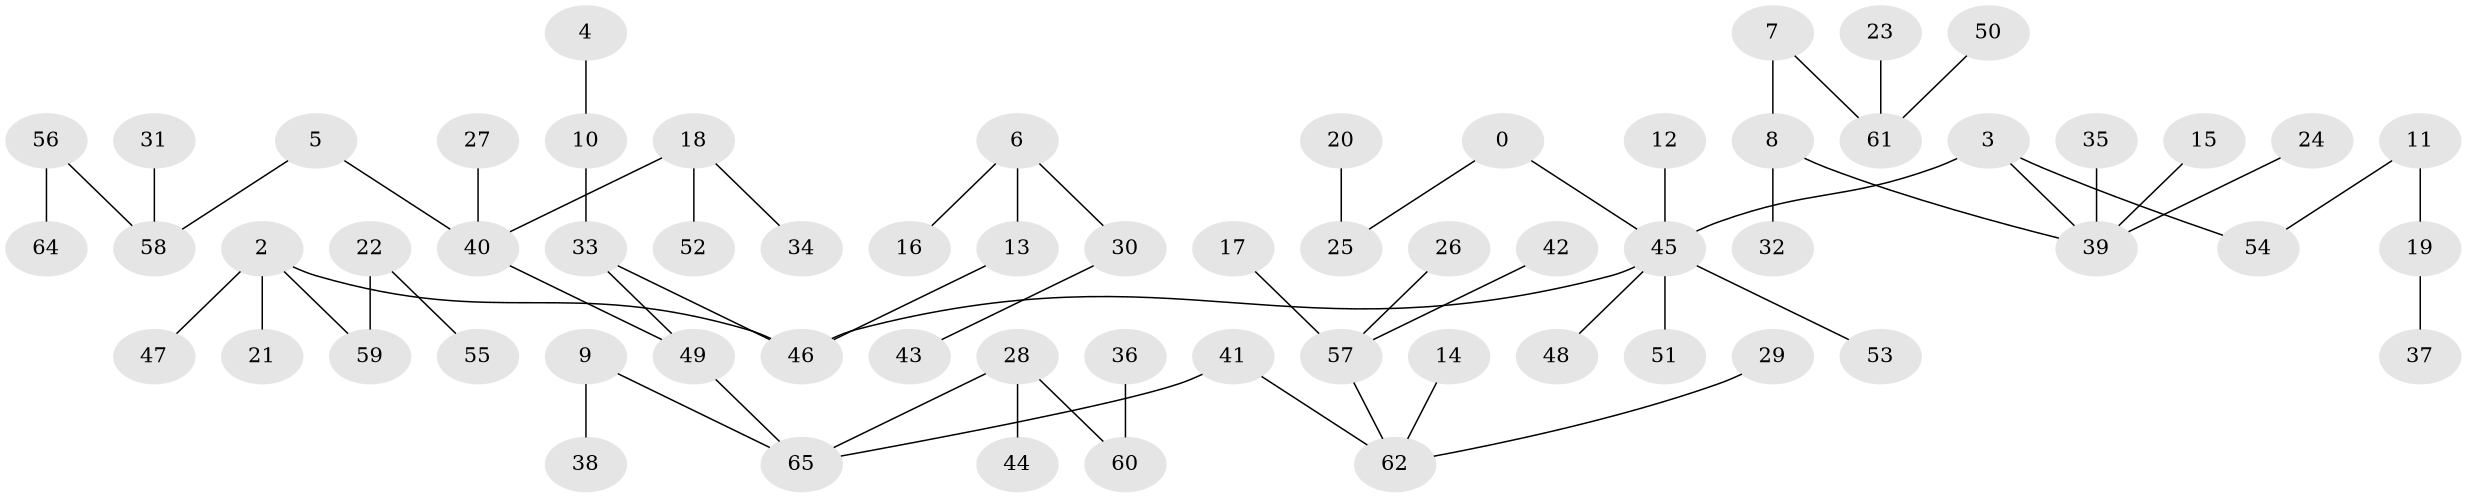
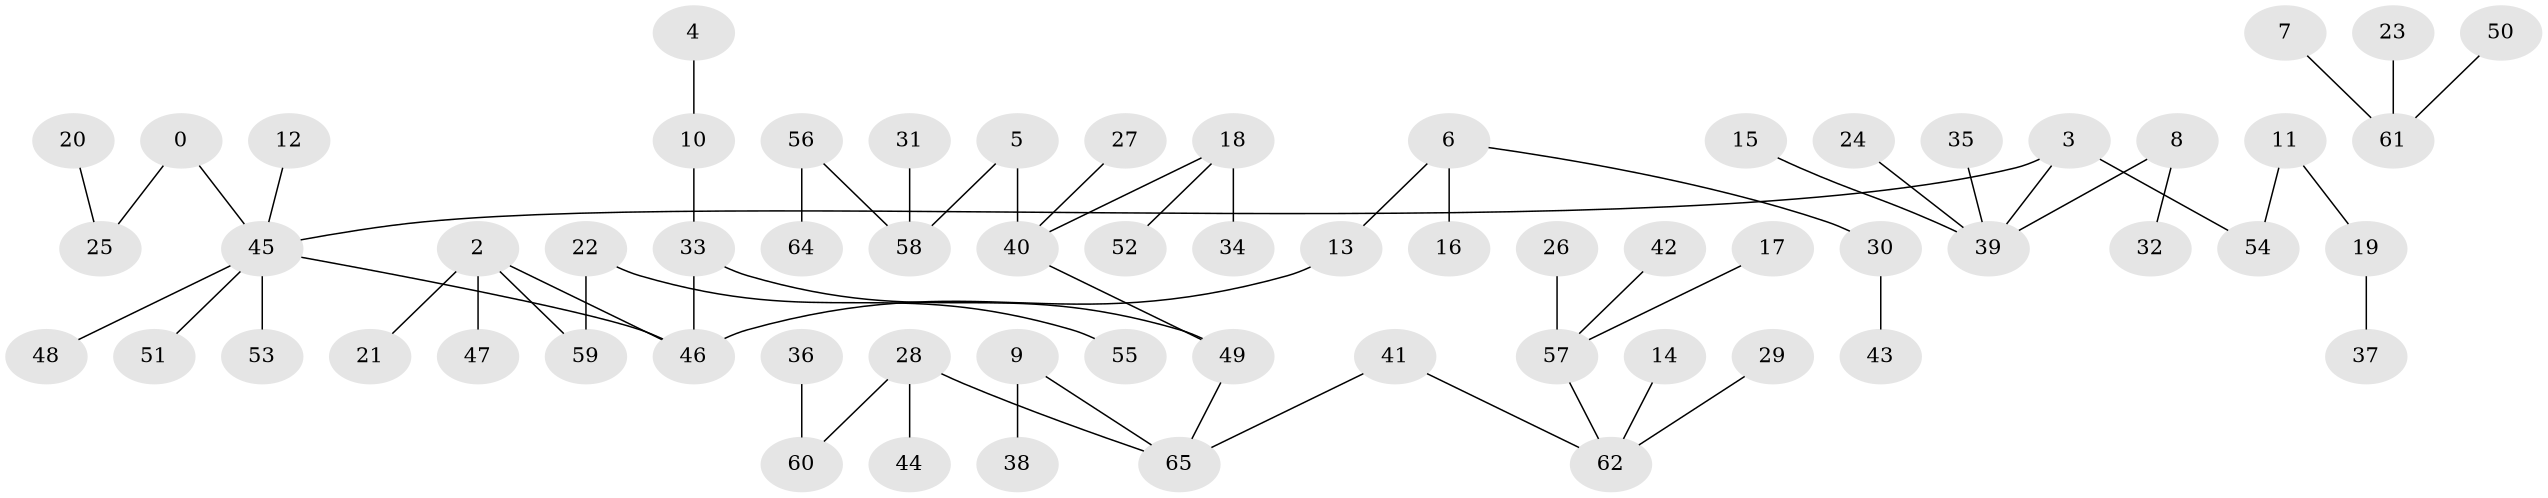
edge "7" -- "8": removed
